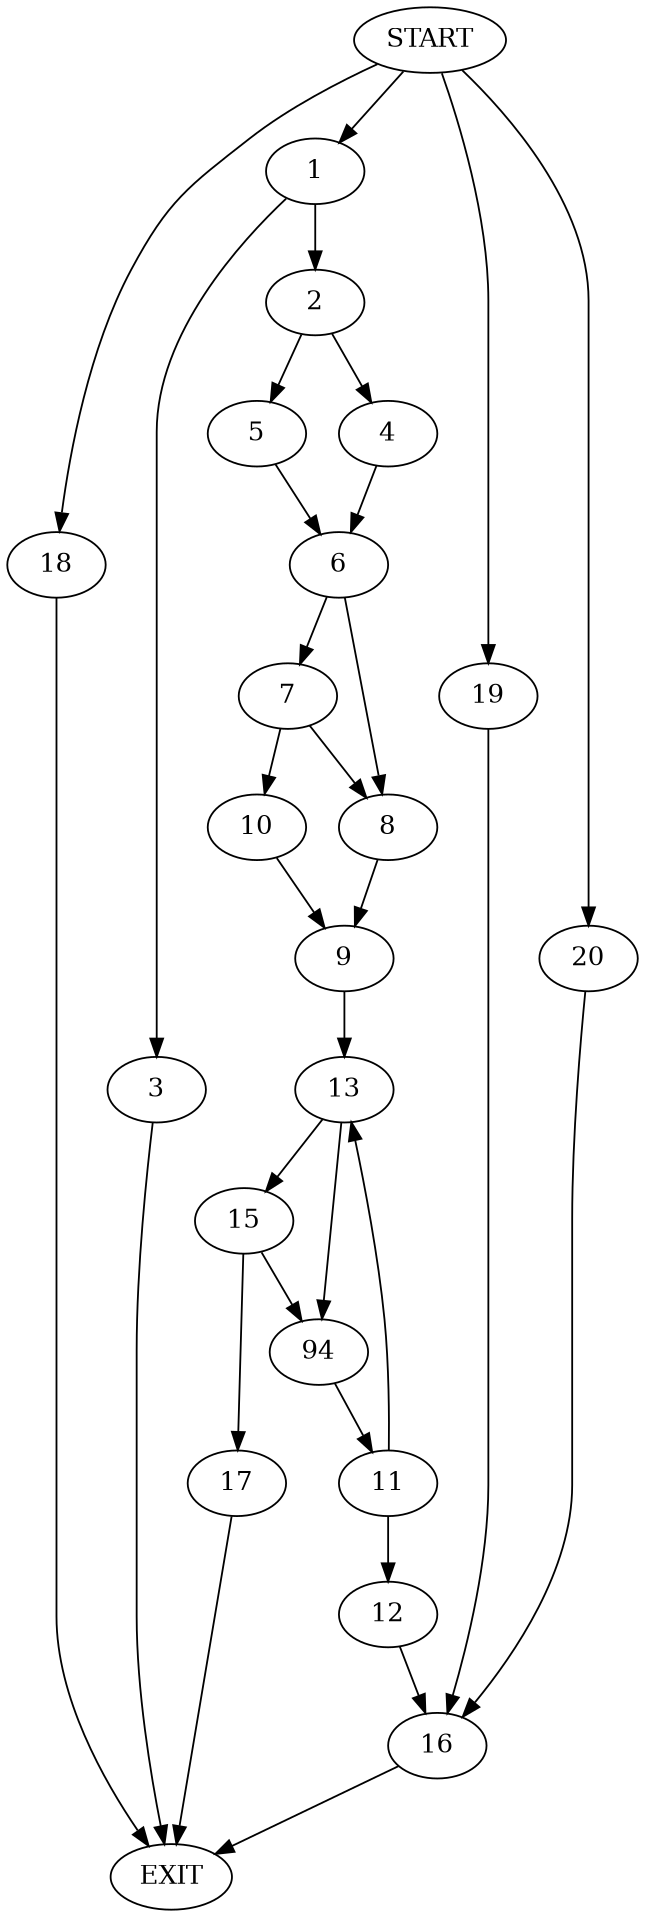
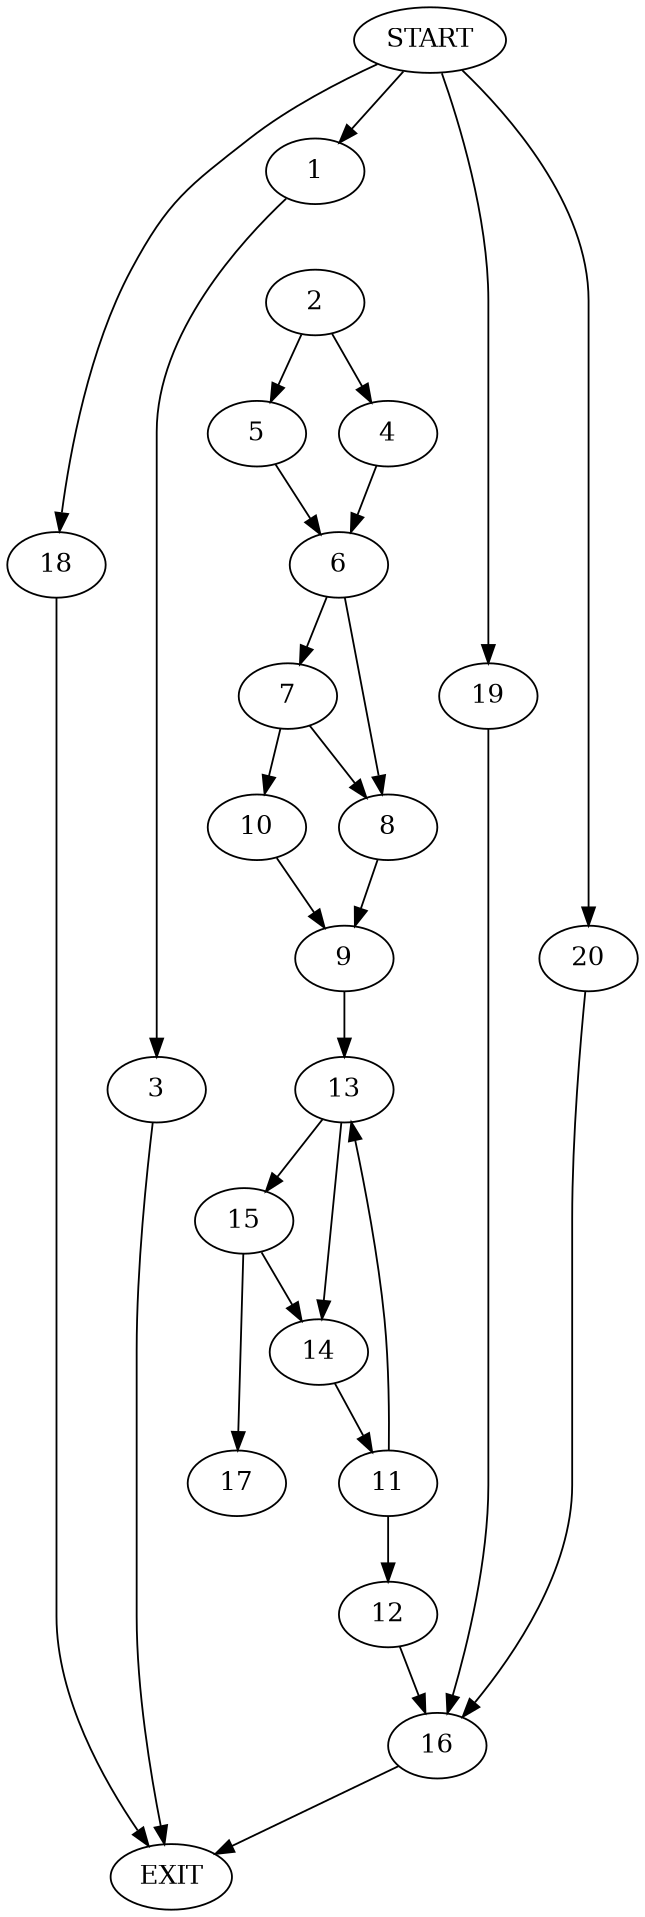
edge "1" -> "2": removed
node "94": label "94" -> "14"
edge "17" -> "EXIT": removed
